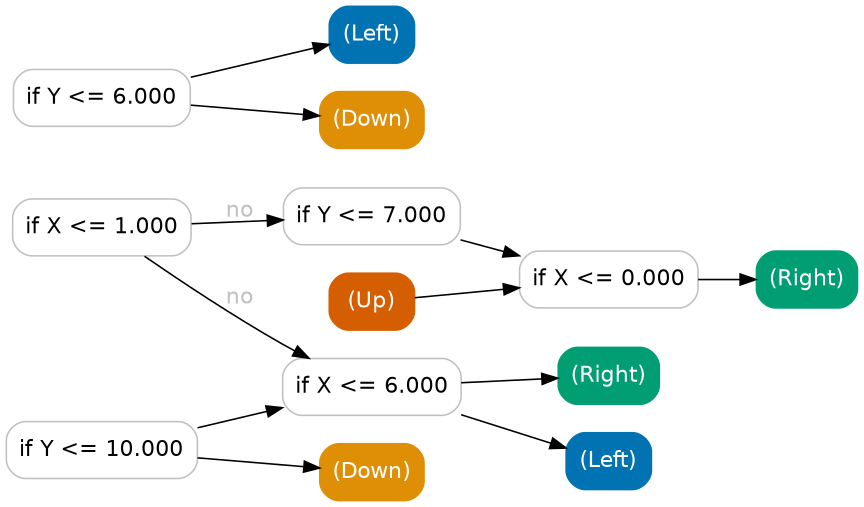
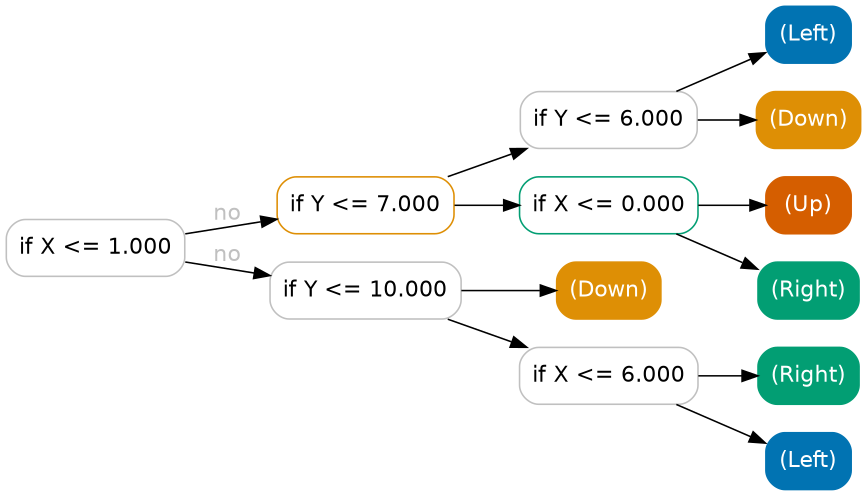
edge "if Y <= 7.000" -> "if Y <= 6.000": added
node "if Y <= 7.000": color gray -> #de8f05
node "if X <= 0.000": color gray -> #029e73
edge "(Up)" -> "if X <= 0.000": reversed
edge "if X <= 1.000" -> "if X <= 6.000": now "if X <= 1.000" -> "if Y <= 10.000"
